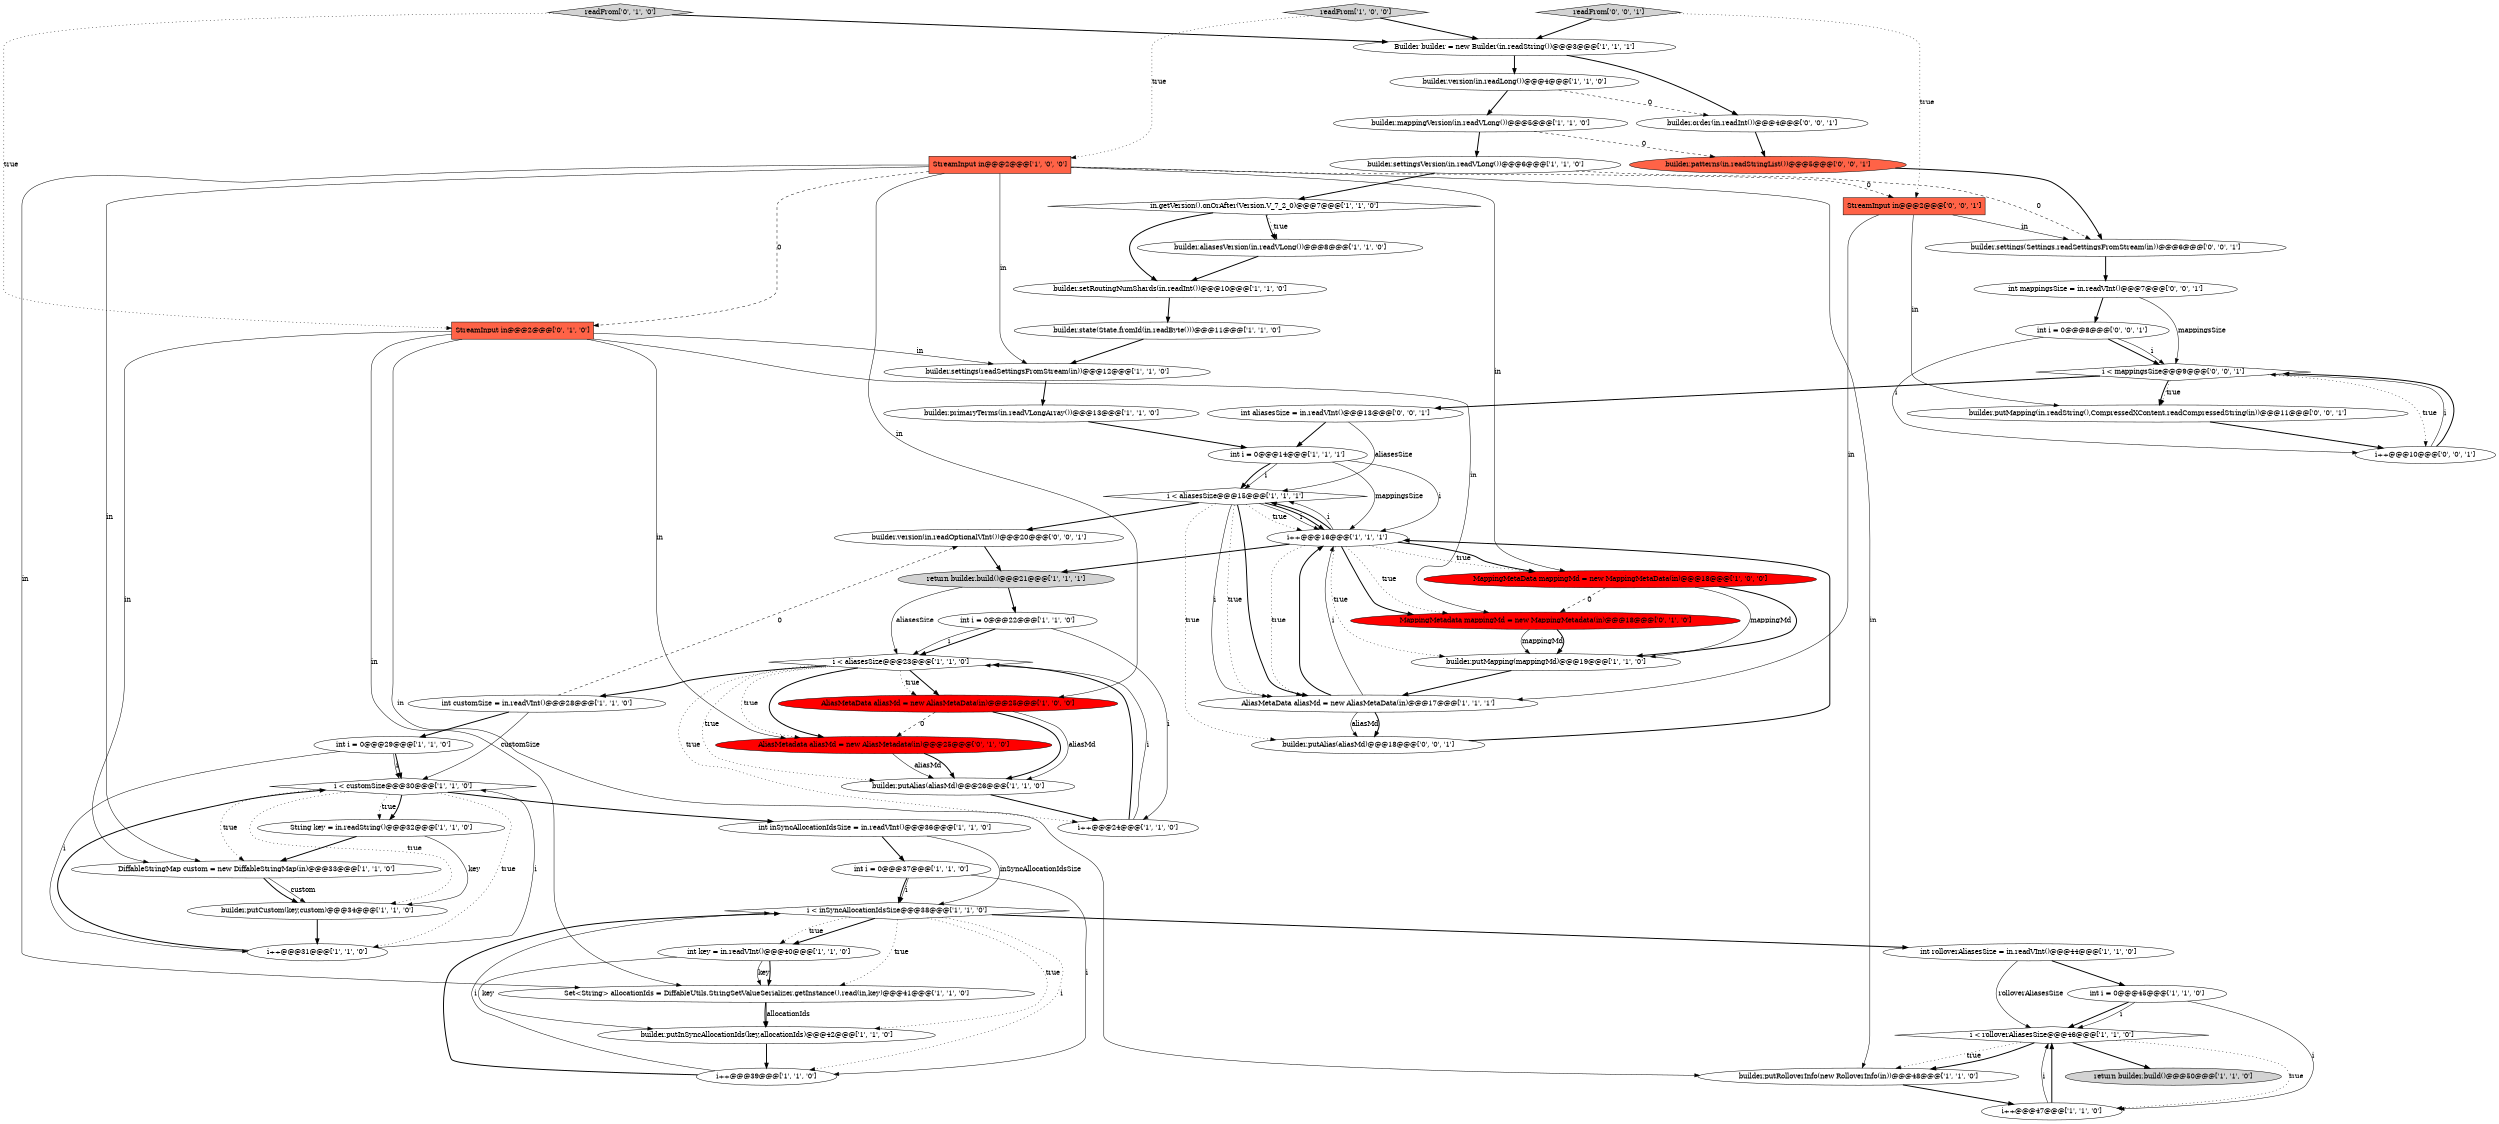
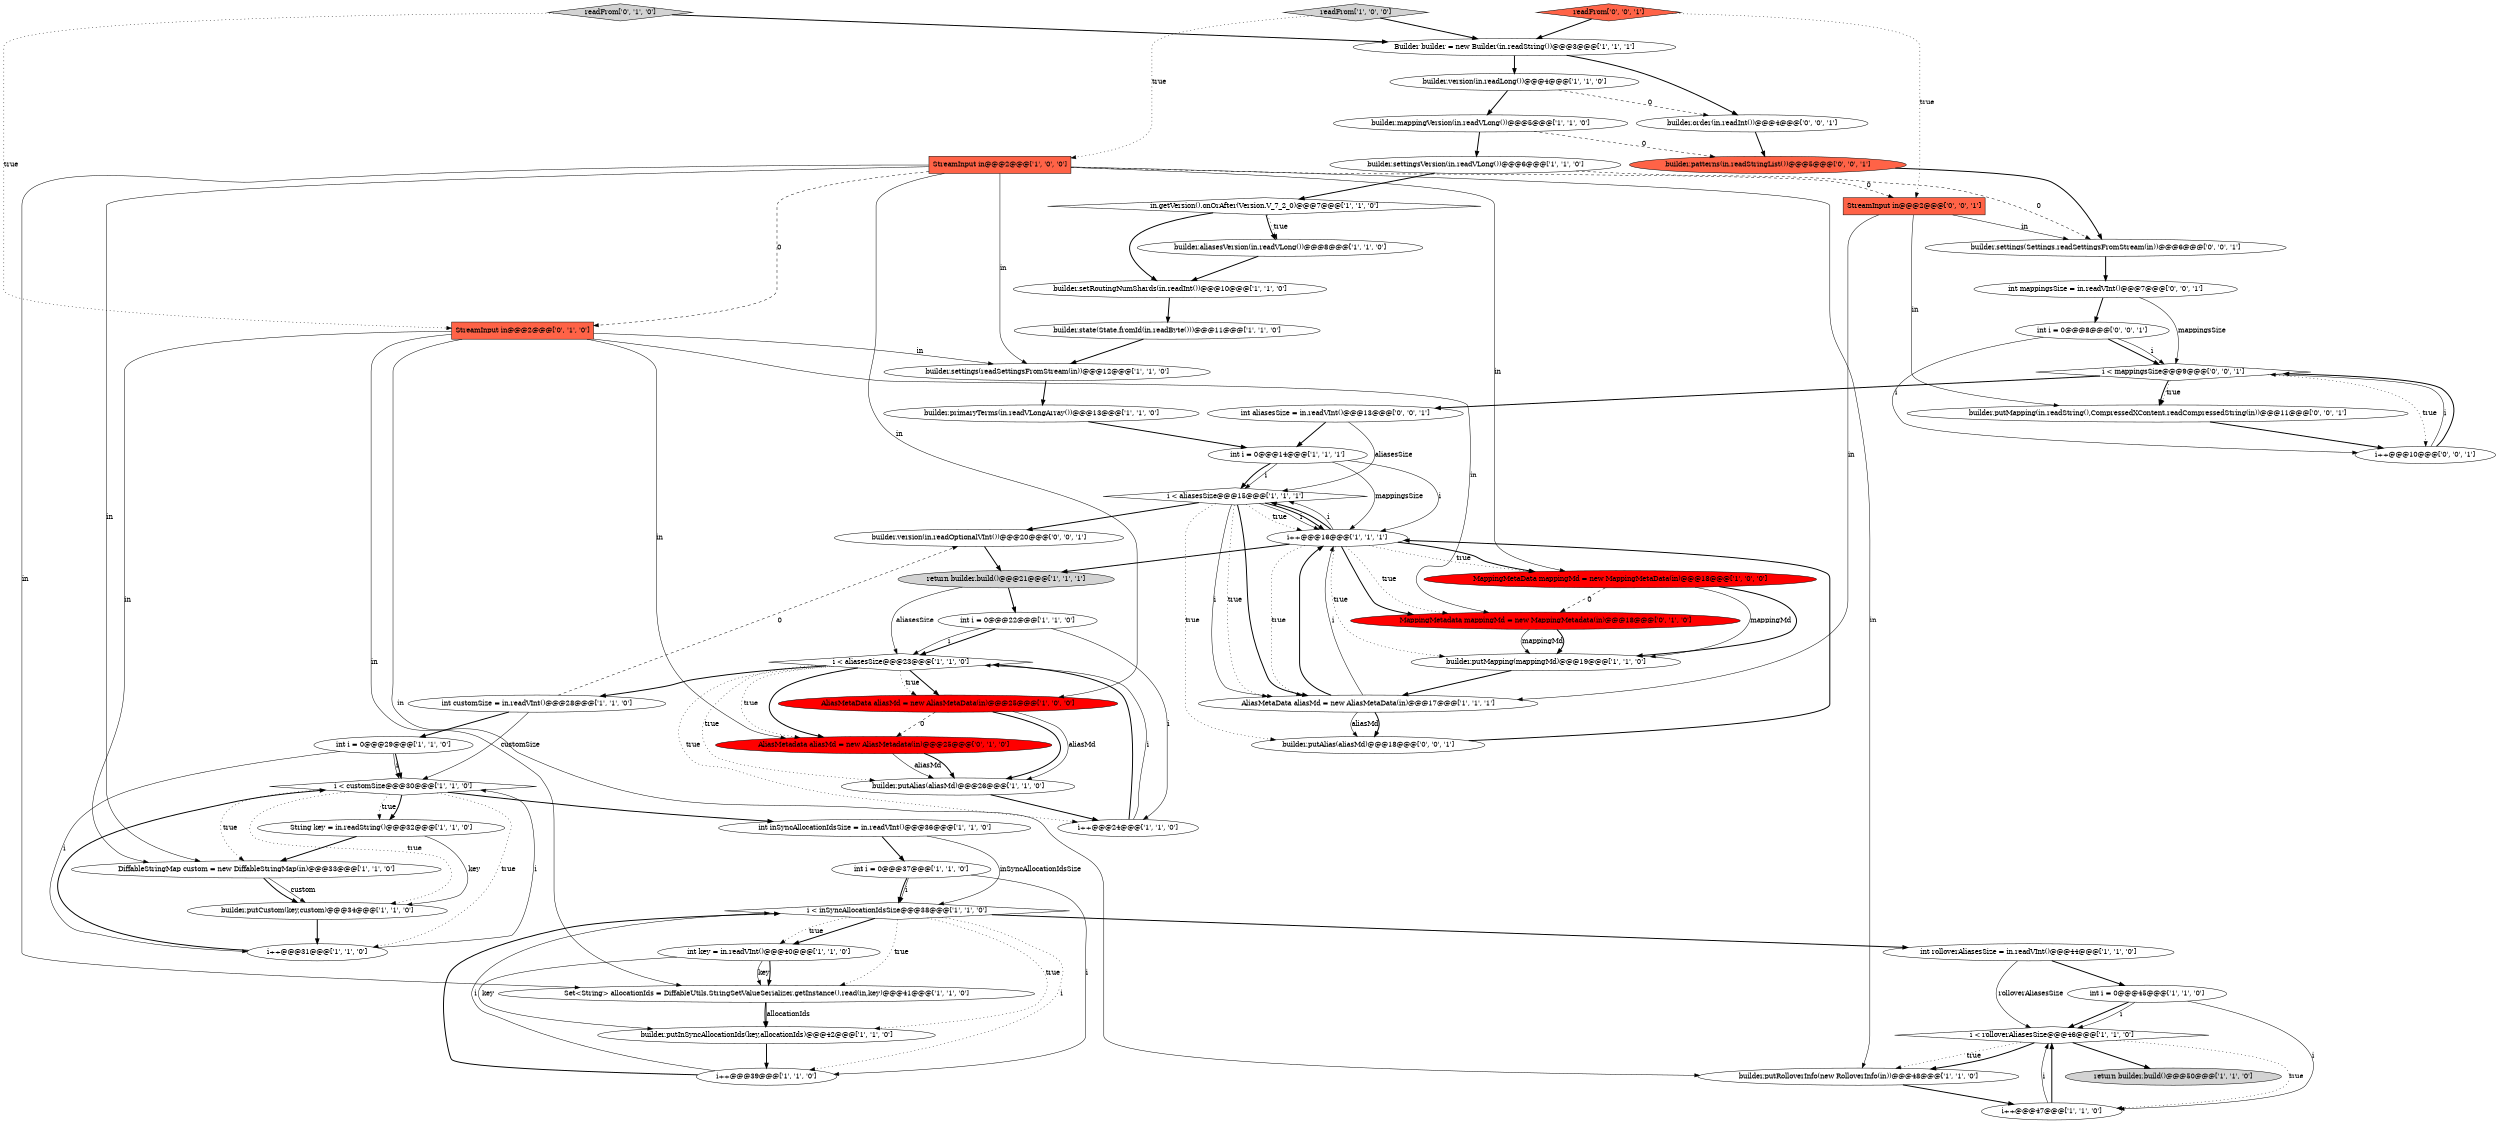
node "readFrom['0', '0', '1']": fillcolor lightgray -> tomato
